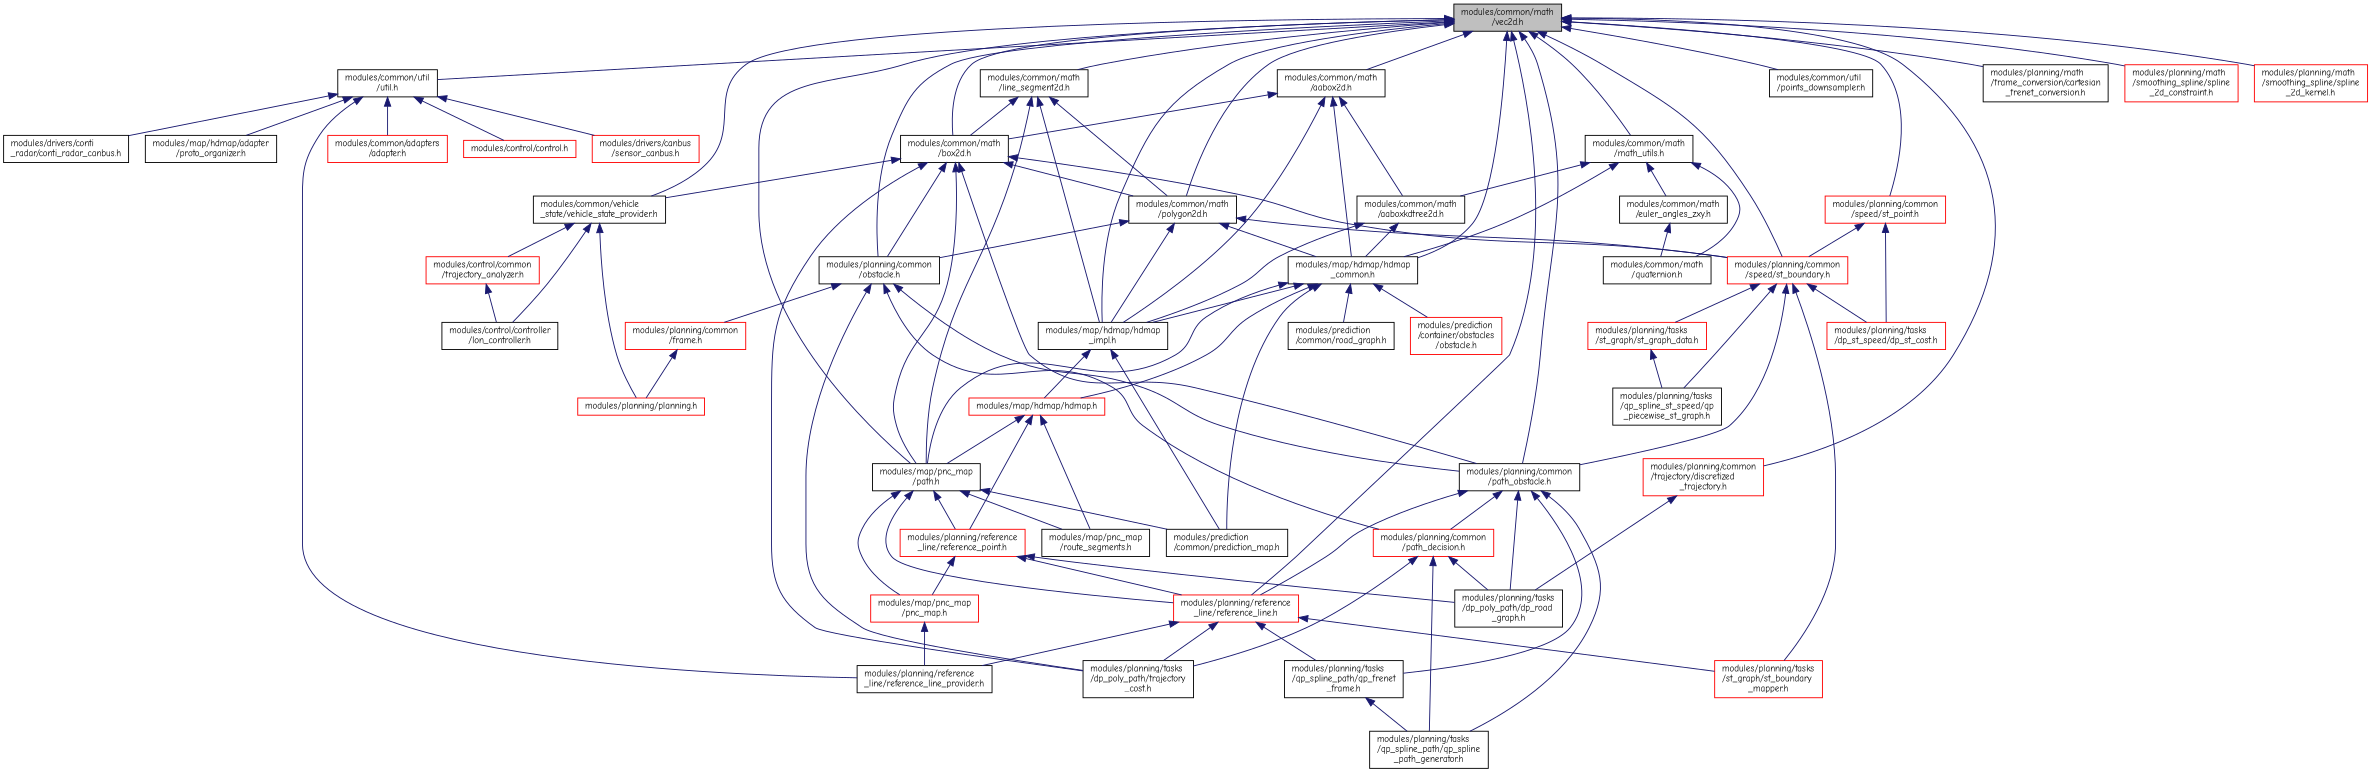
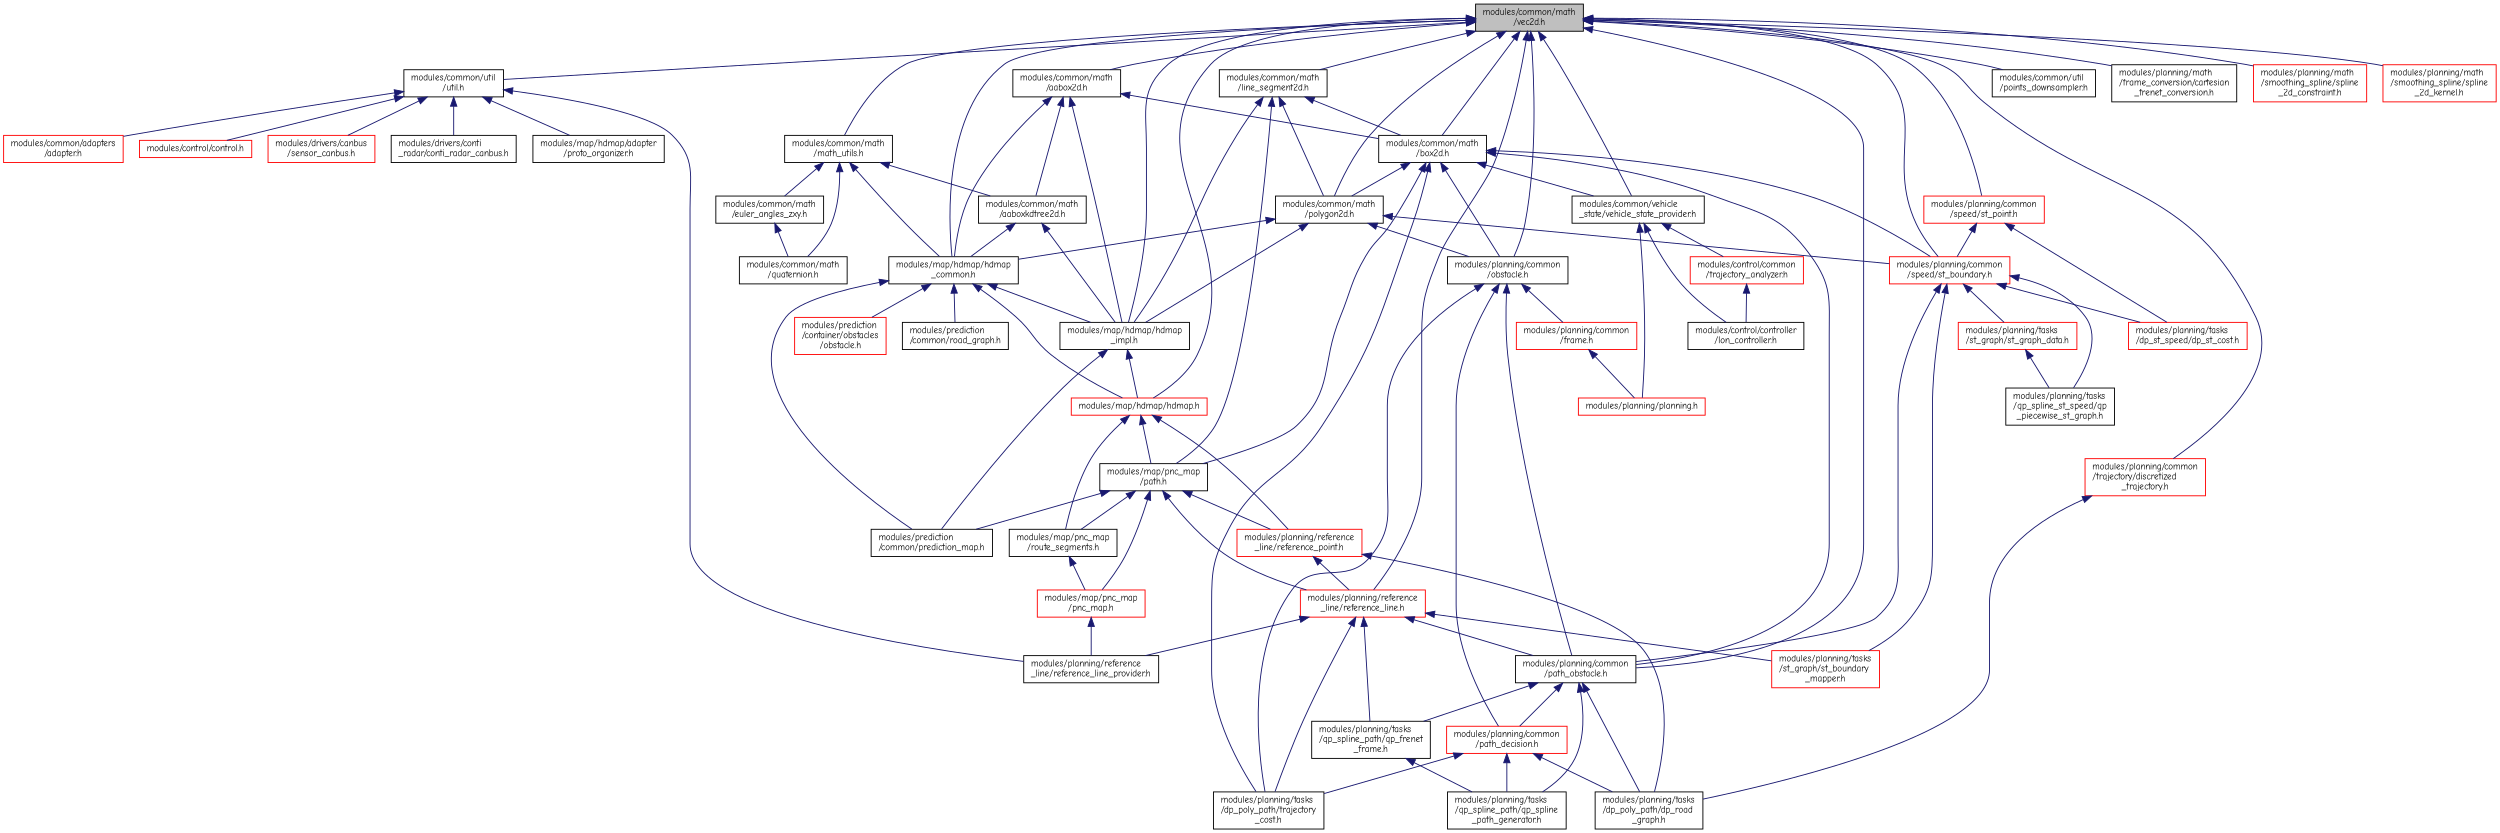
edge "modules/map/pnc_map /path.h" -> "modules/common/math /vec2d.h": now "modules/map/hdmap/hdmap.h" -> "modules/common/math /vec2d.h"
edge "modules/map/pnc_map /path.h" -> "modules/map/hdmap/hdmap _common.h": removed
edge "modules/planning/reference _line/reference_line.h" -> "modules/planning/common /path_obstacle.h": reversed
edge "modules/map/pnc_map /pnc_map.h" -> "modules/planning/reference _line/reference_point.h": now "modules/map/pnc_map /pnc_map.h" -> "modules/map/pnc_map /route_segments.h"
